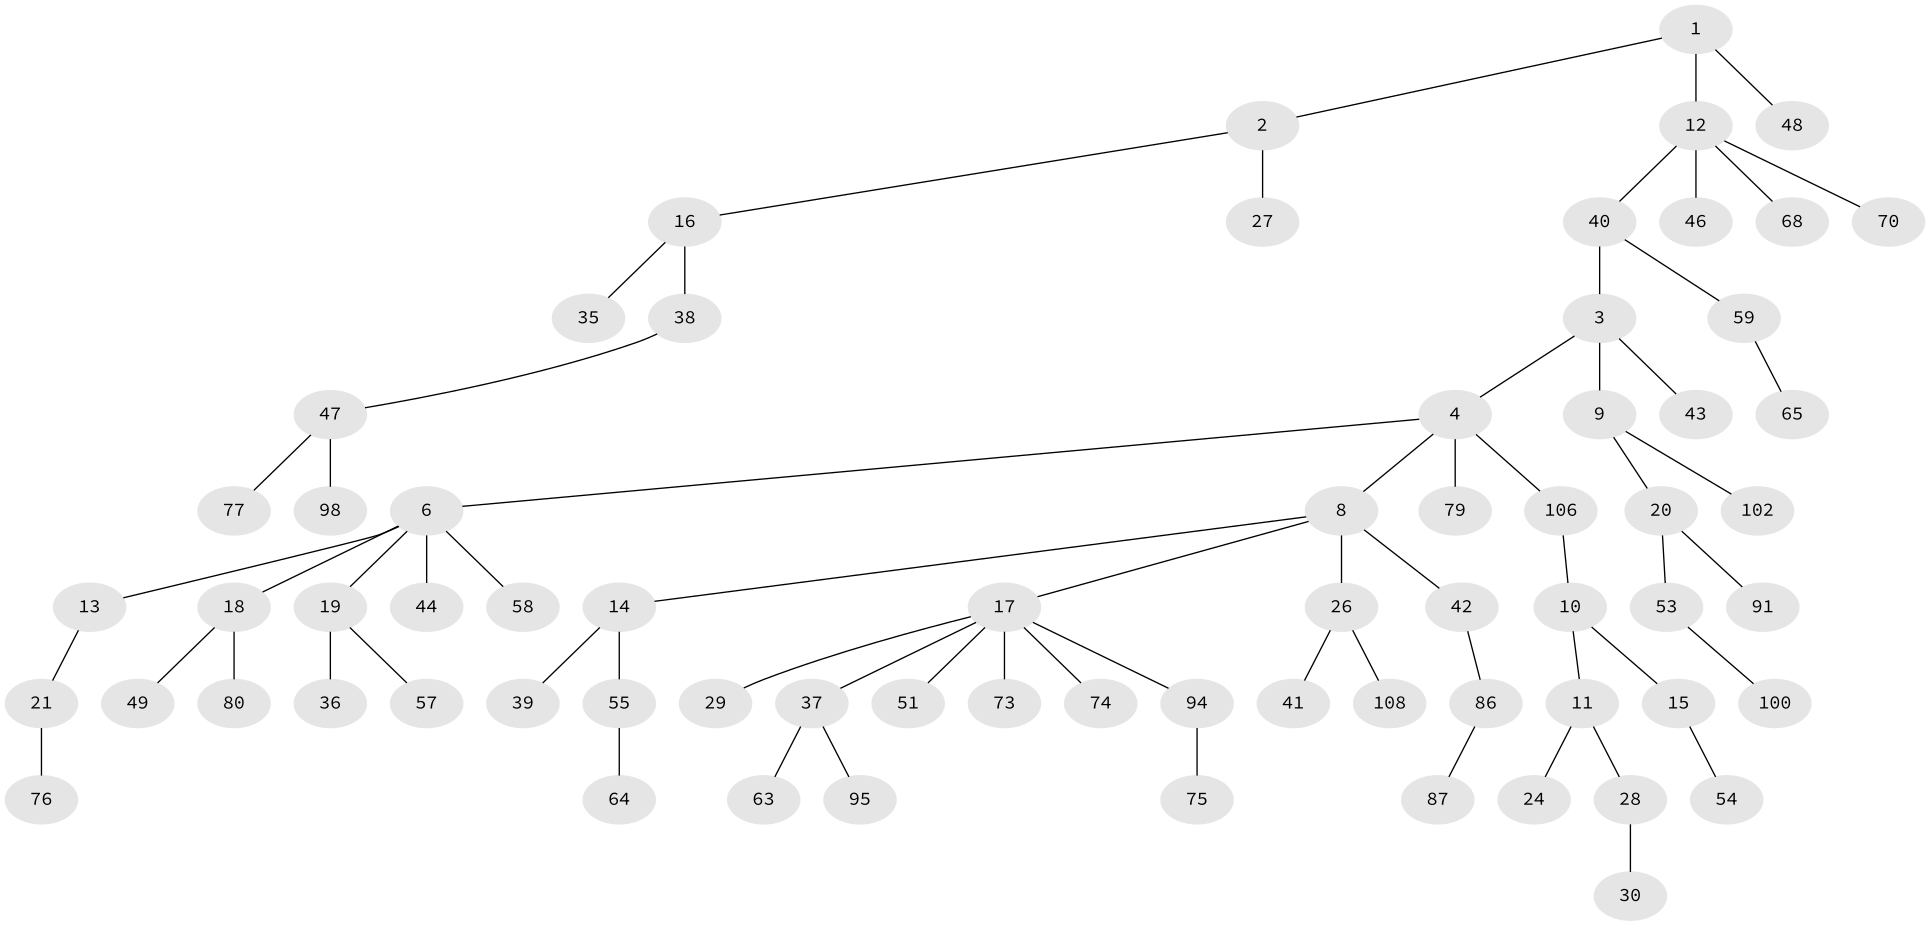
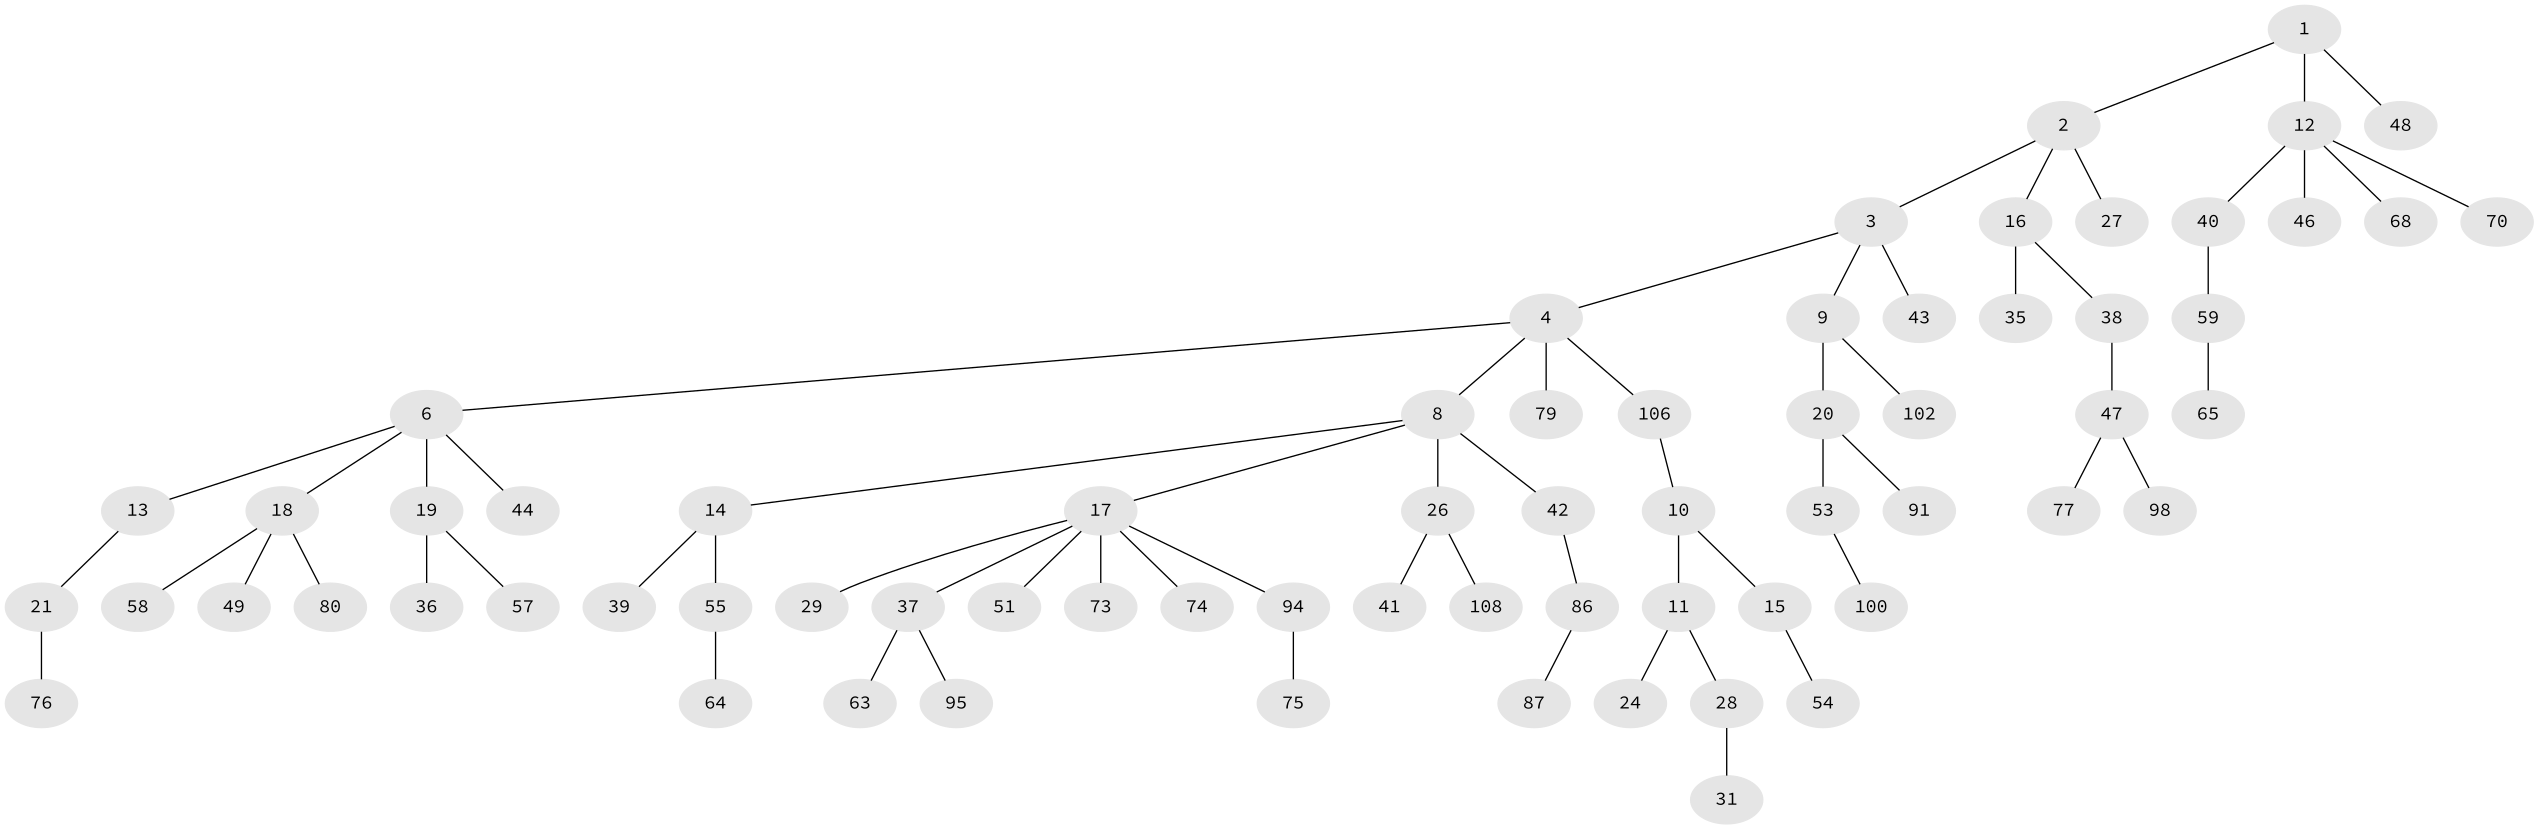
edge "40" -- "3": now "2" -- "3"
edge "6" -- "58": now "18" -- "58"
node "30": label "30" -> "31"
